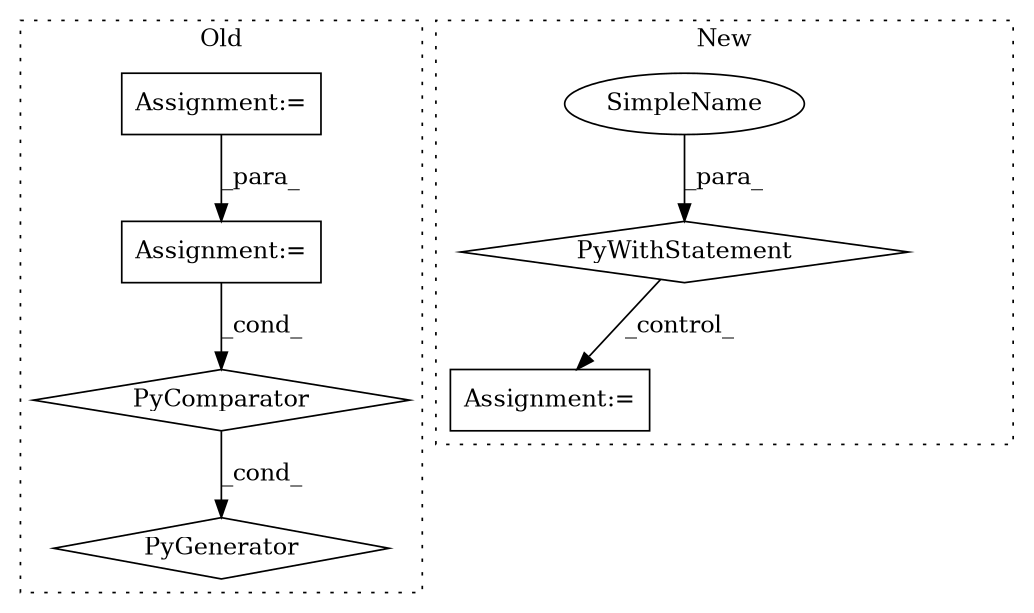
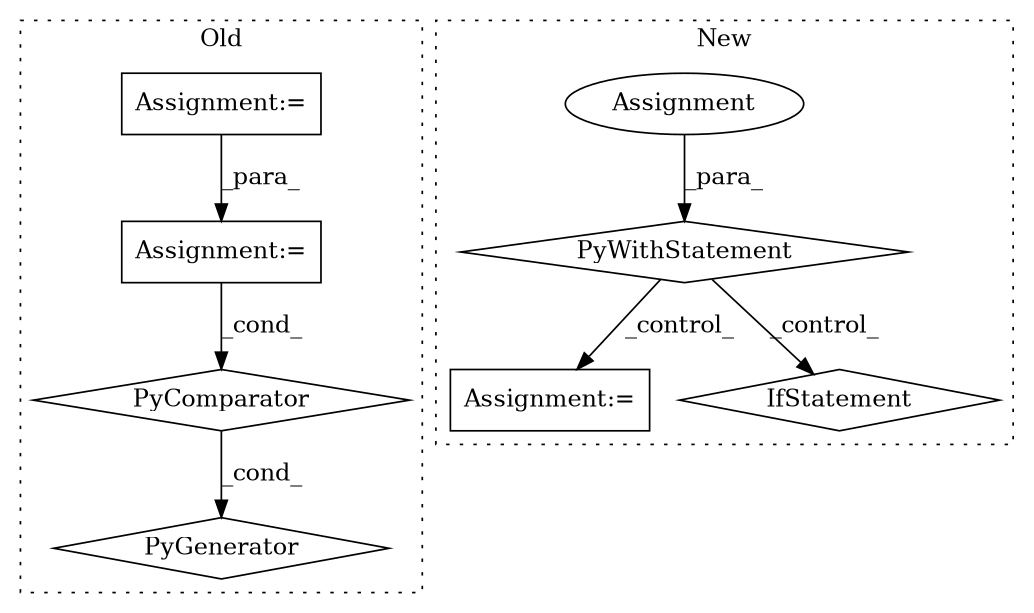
node "SimpleName": label "SimpleName" -> "Assignment"
node "IfStatement": added
